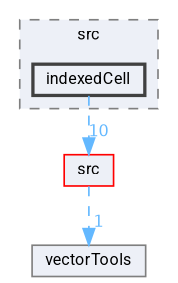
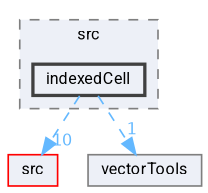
edge "src" -> "vectorTools": now "indexedCell" -> "vectorTools"
